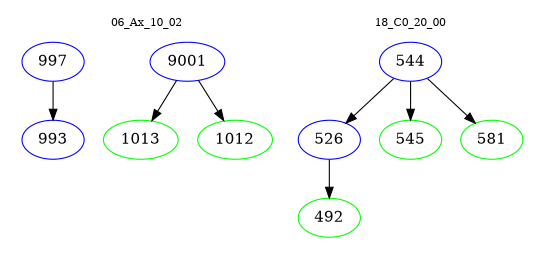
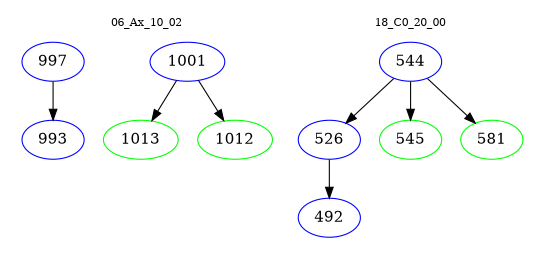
node "9001": label "9001" -> "1001"
node "492": color green -> blue
